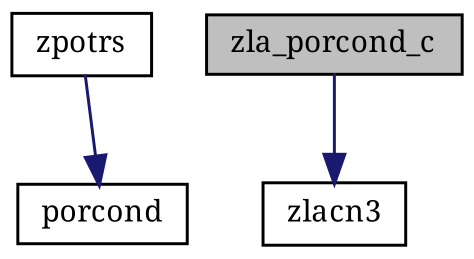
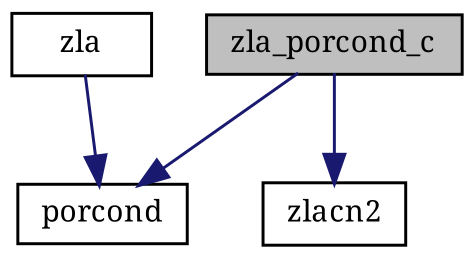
node "zpotrs": label "zpotrs" -> "zla"
edge "zla_porcond_c" -> "porcond": added
node "zlacn3": label "zlacn3" -> "zlacn2"
